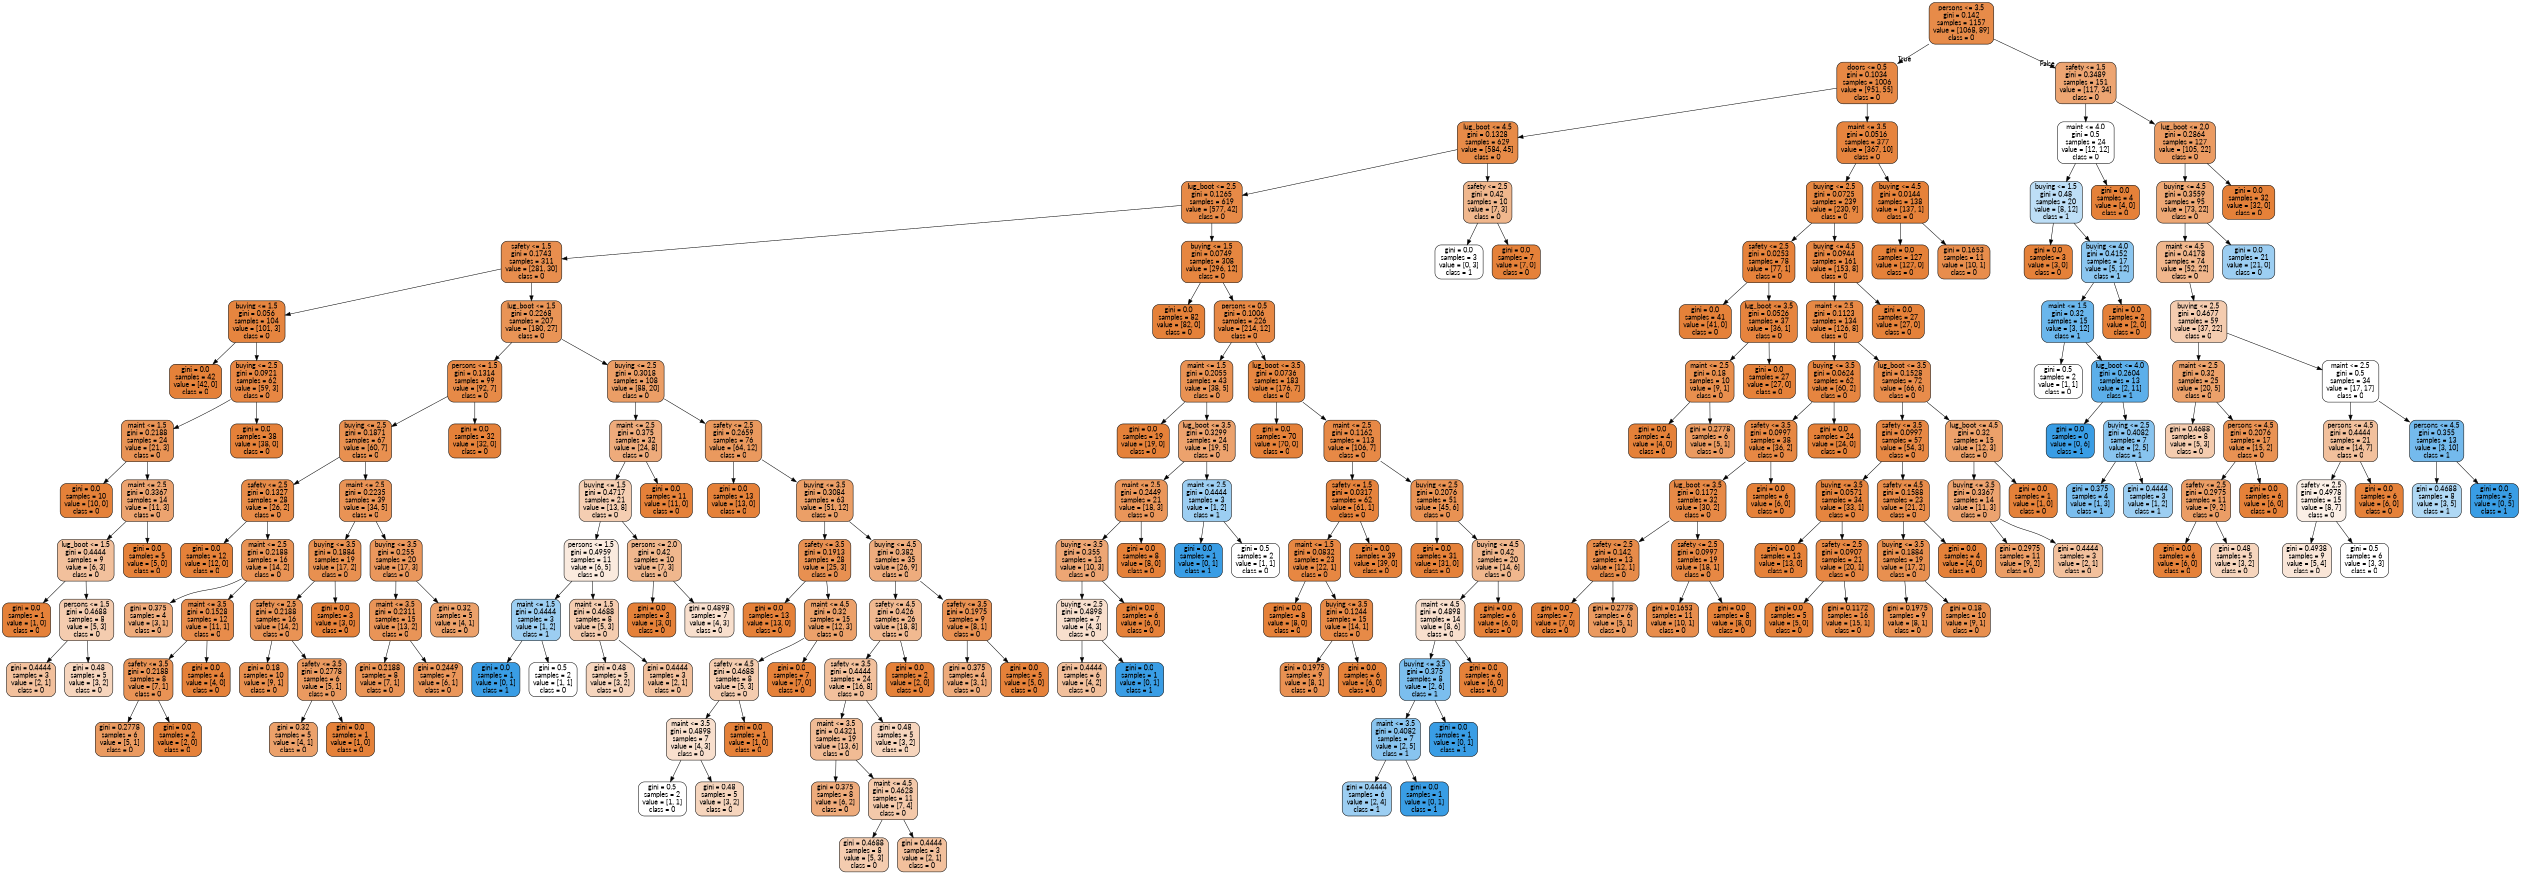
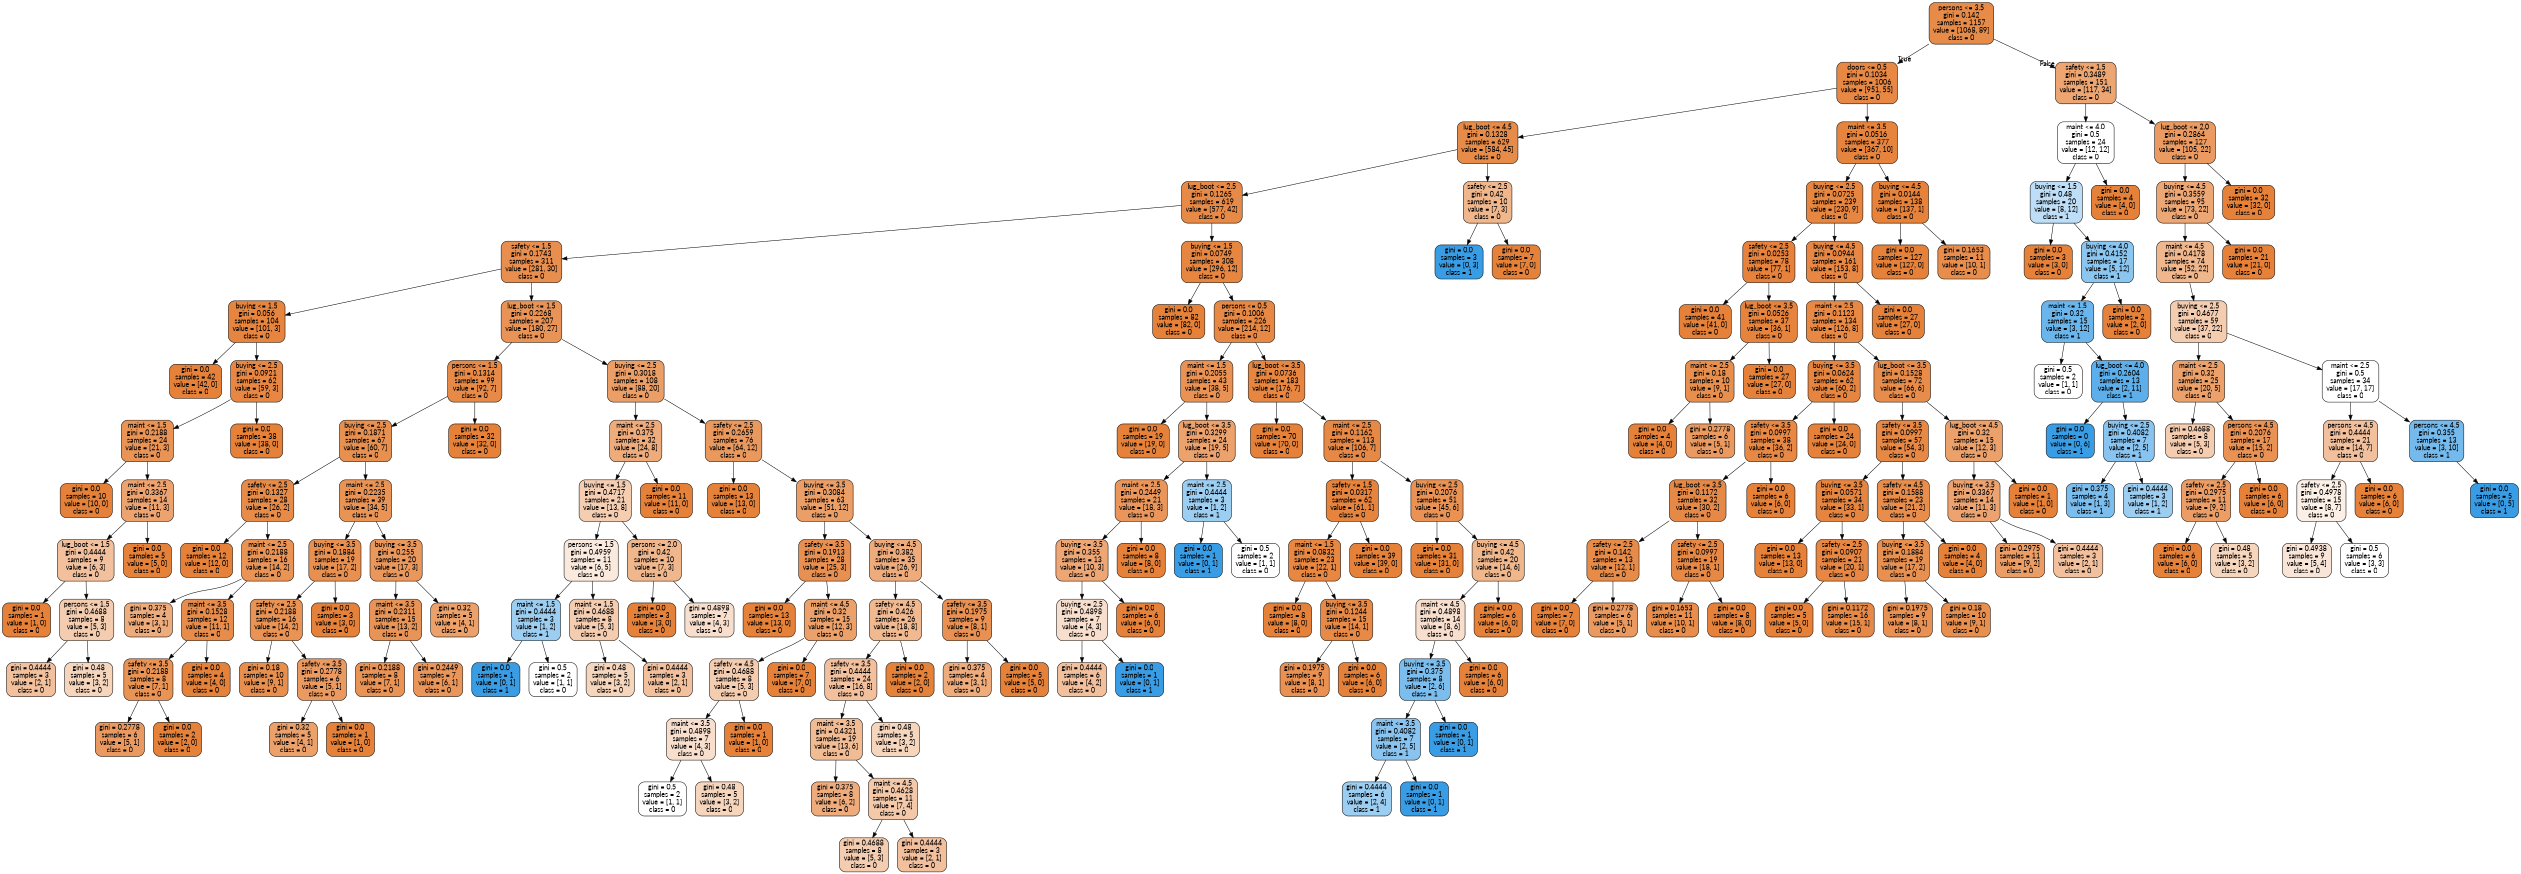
node "gini = 0.0 samples = 3 value = [0, 3] class = 1": fillcolor #e5813900 -> #399de5ff
node "gini = 0.0 samples = 21 value = [21, 0] class = 0": fillcolor #399de57f -> #e58139ff
node "gini = 0.4688 samples = 8 value = [3, 5] class = 1": removed
